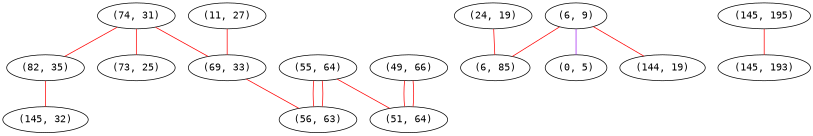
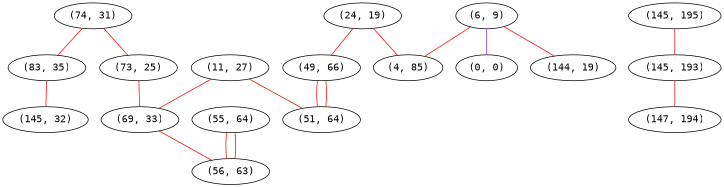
edge "(74, 31)" -- "(69, 33)": now "(73, 25)" -- "(69, 33)"
edge "(24, 19)" -- "(49, 66)": added
node "(82, 35)": label "(82, 35)" -> "(83, 35)"
node "(6, 85)": label "(6, 85)" -> "(4, 85)"
node "(0, 5)": label "(0, 5)" -> "(0, 0)"
edge "(55, 64)" -- "(51, 64)": now "(11, 27)" -- "(51, 64)"
node "(147, 194)": added
